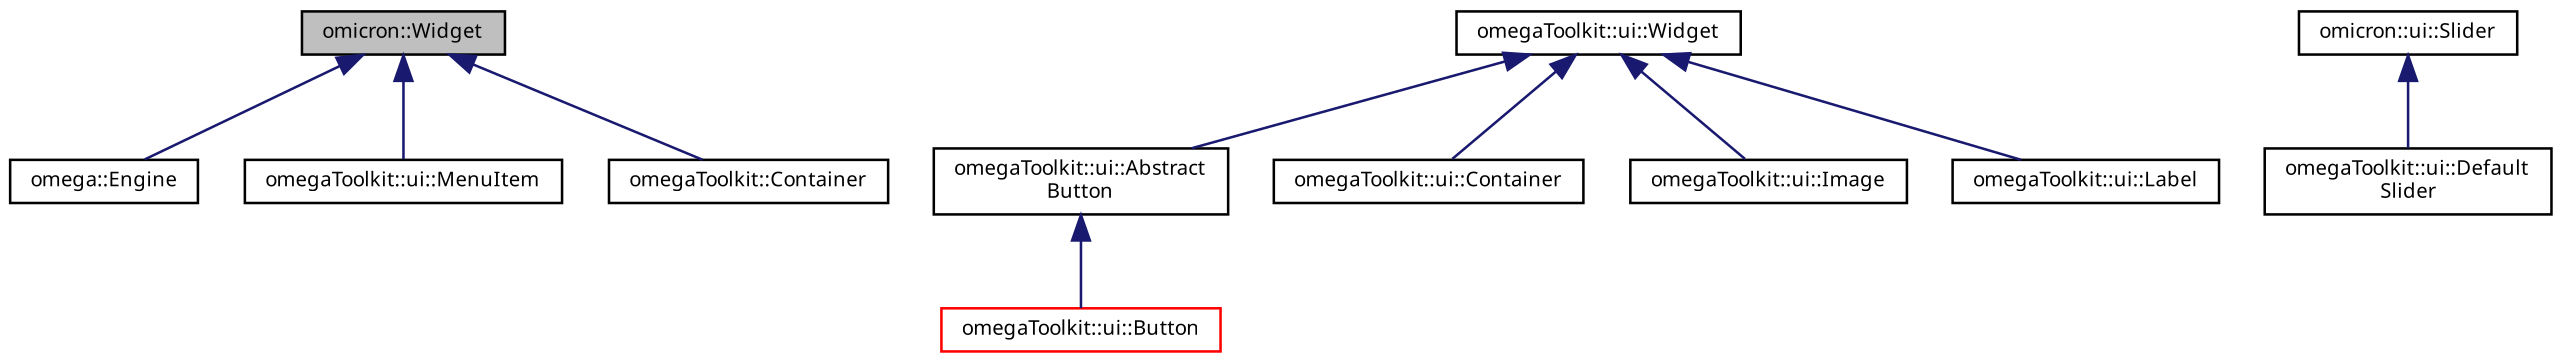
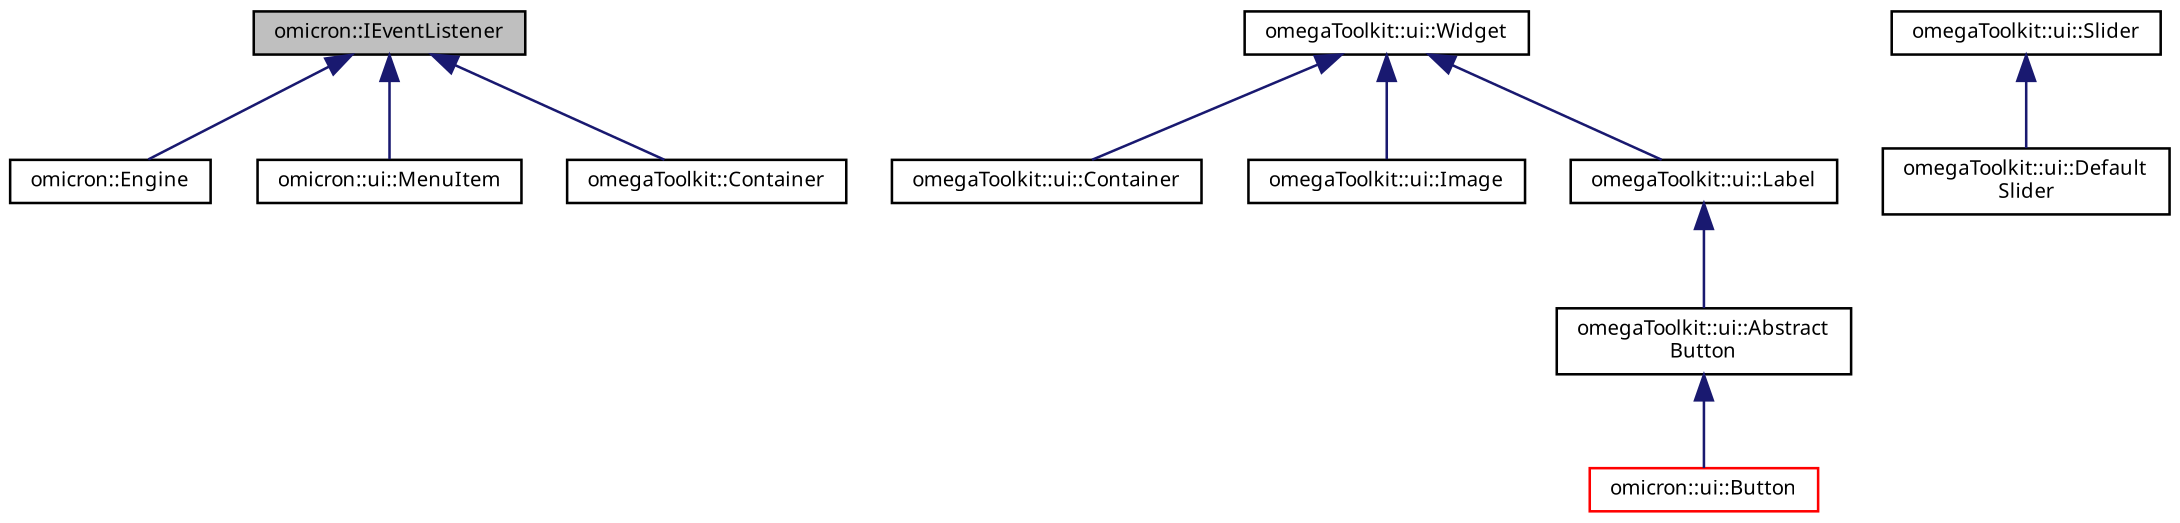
node "omicron::Widget": label "omicron::Widget" -> "omicron::IEventListener"
node "omicron::ui::Slider": label "omicron::ui::Slider" -> "omegaToolkit::ui::Slider"
edge "omegaToolkit::ui::Abstract Button" -> "omegaToolkit::ui::Widget": now "omegaToolkit::ui::Abstract Button" -> "omegaToolkit::ui::Label"
node "omega::Engine": label "omega::Engine" -> "omicron::Engine"
node "omegaToolkit::ui::MenuItem": label "omegaToolkit::ui::MenuItem" -> "omicron::ui::MenuItem"
node "omegaToolkit::ui::Button": label "omegaToolkit::ui::Button" -> "omicron::ui::Button"
